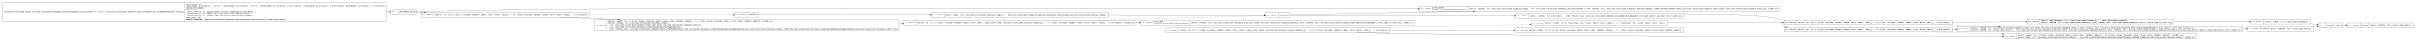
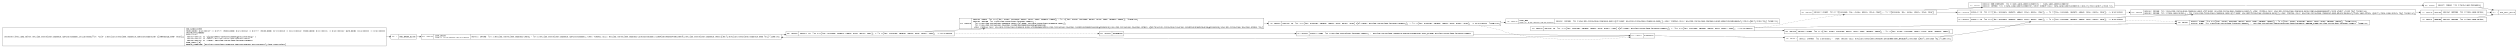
edge "46: ?" -> "49: 0x0005": now "48: 0x0000" -> "49: 0x0005"
edge "60: 0x001f" -> "62: 0x0022": now "58: 0x001c" -> "62: 0x0022"
edge "47: ?" -> "51: 0x0009": reversed
